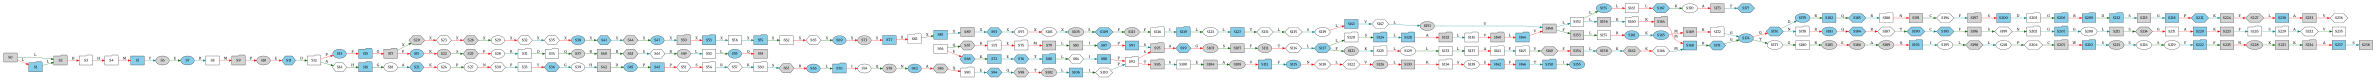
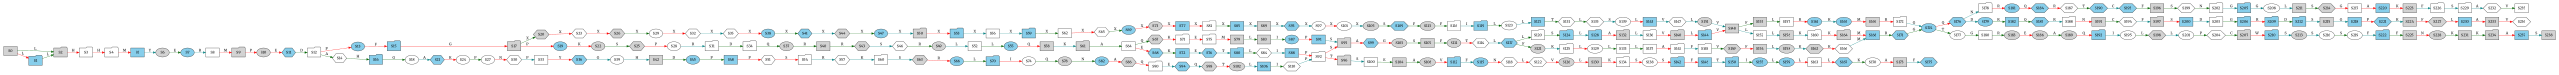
edge "S152" -> "S159": now "S155" -> "S159"
node "S61": added
